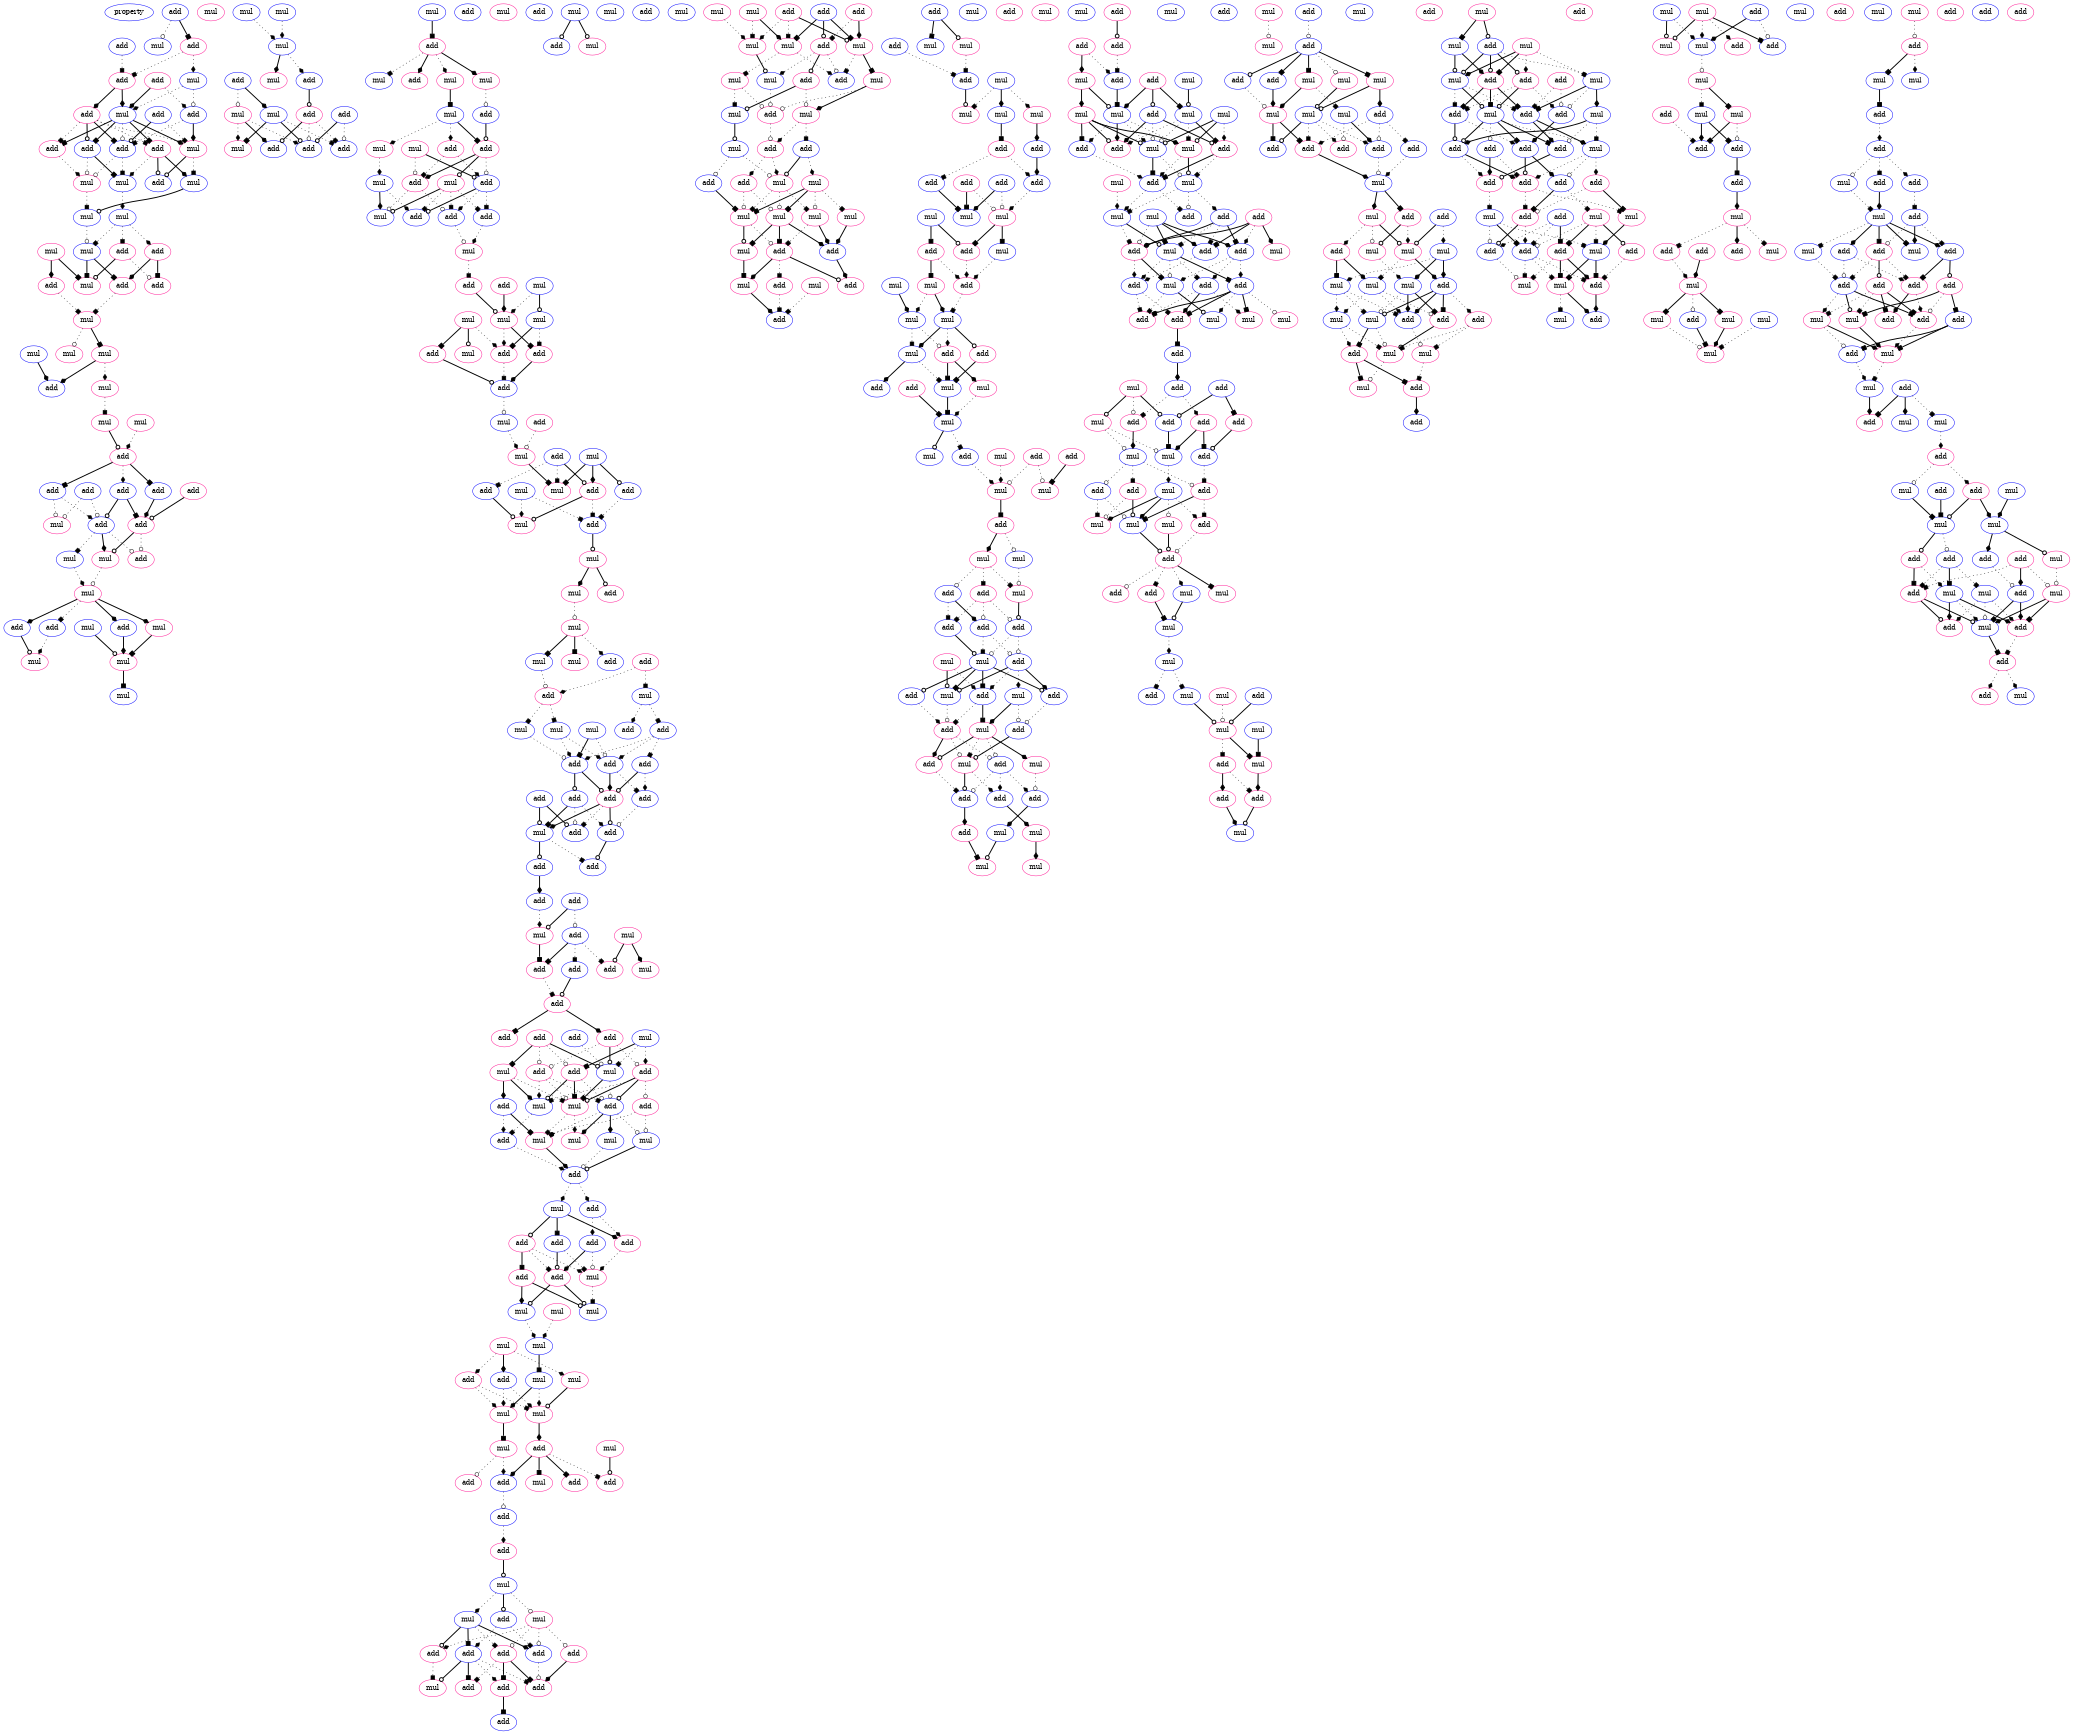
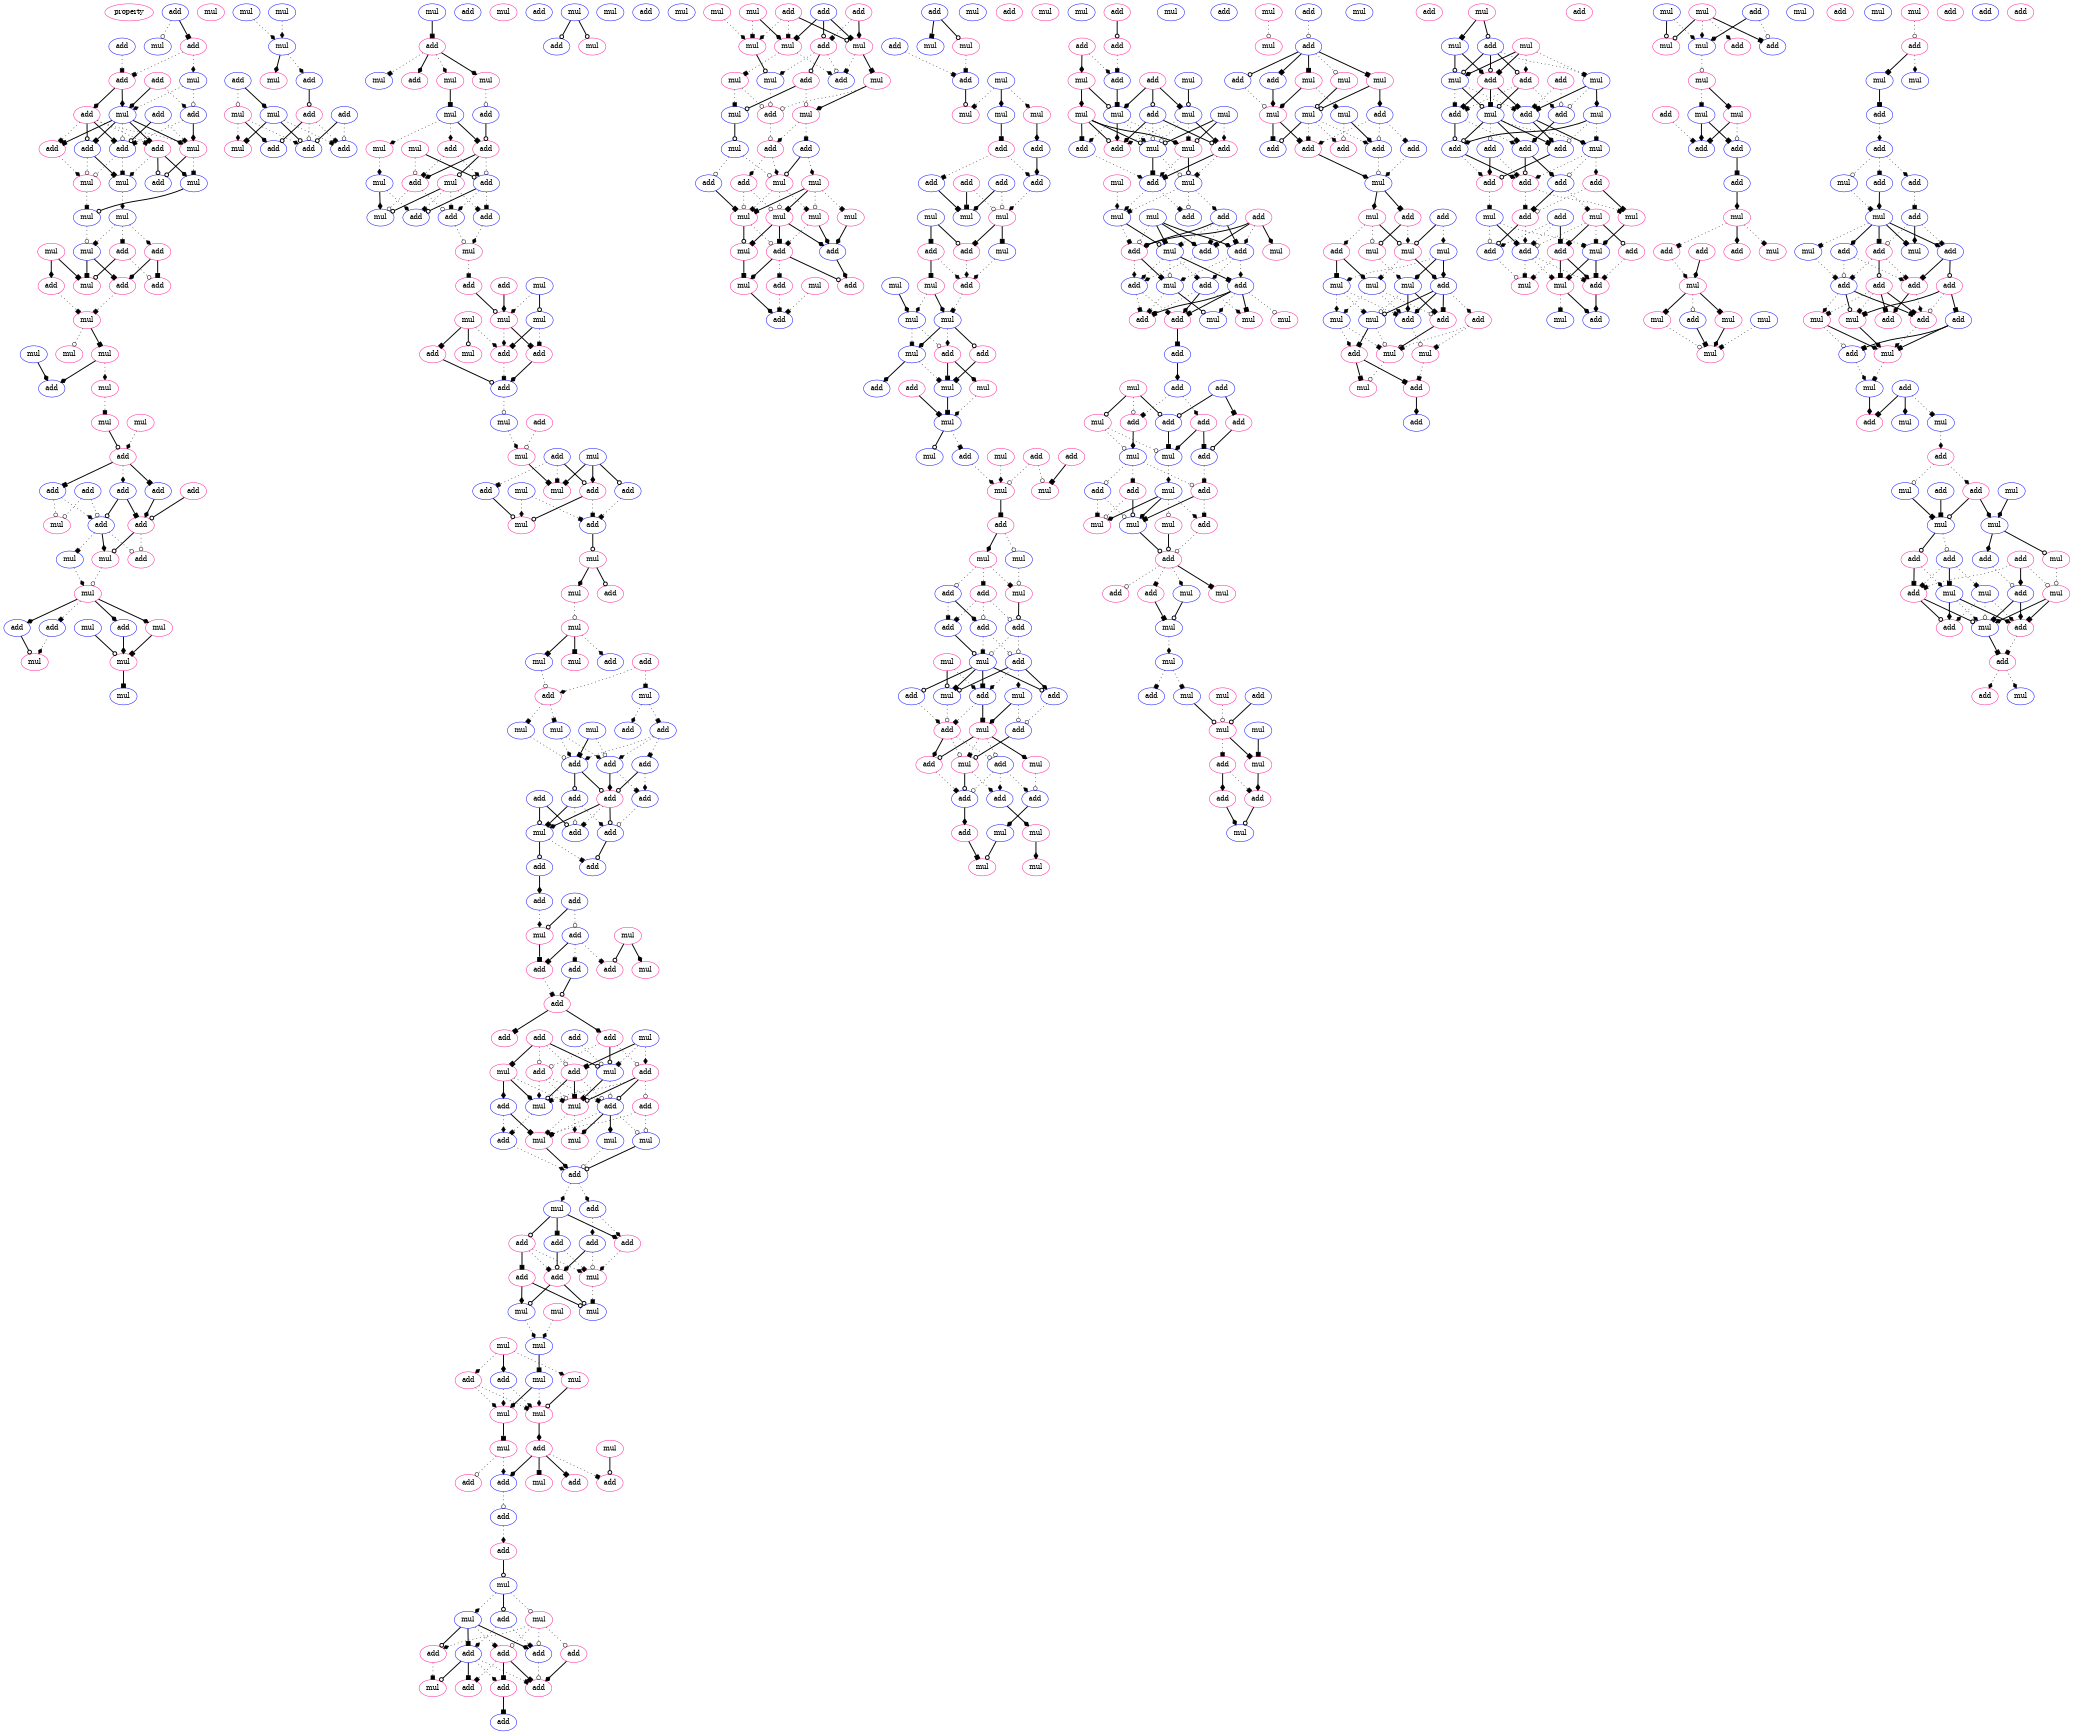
node "property": color blue -> deeppink
